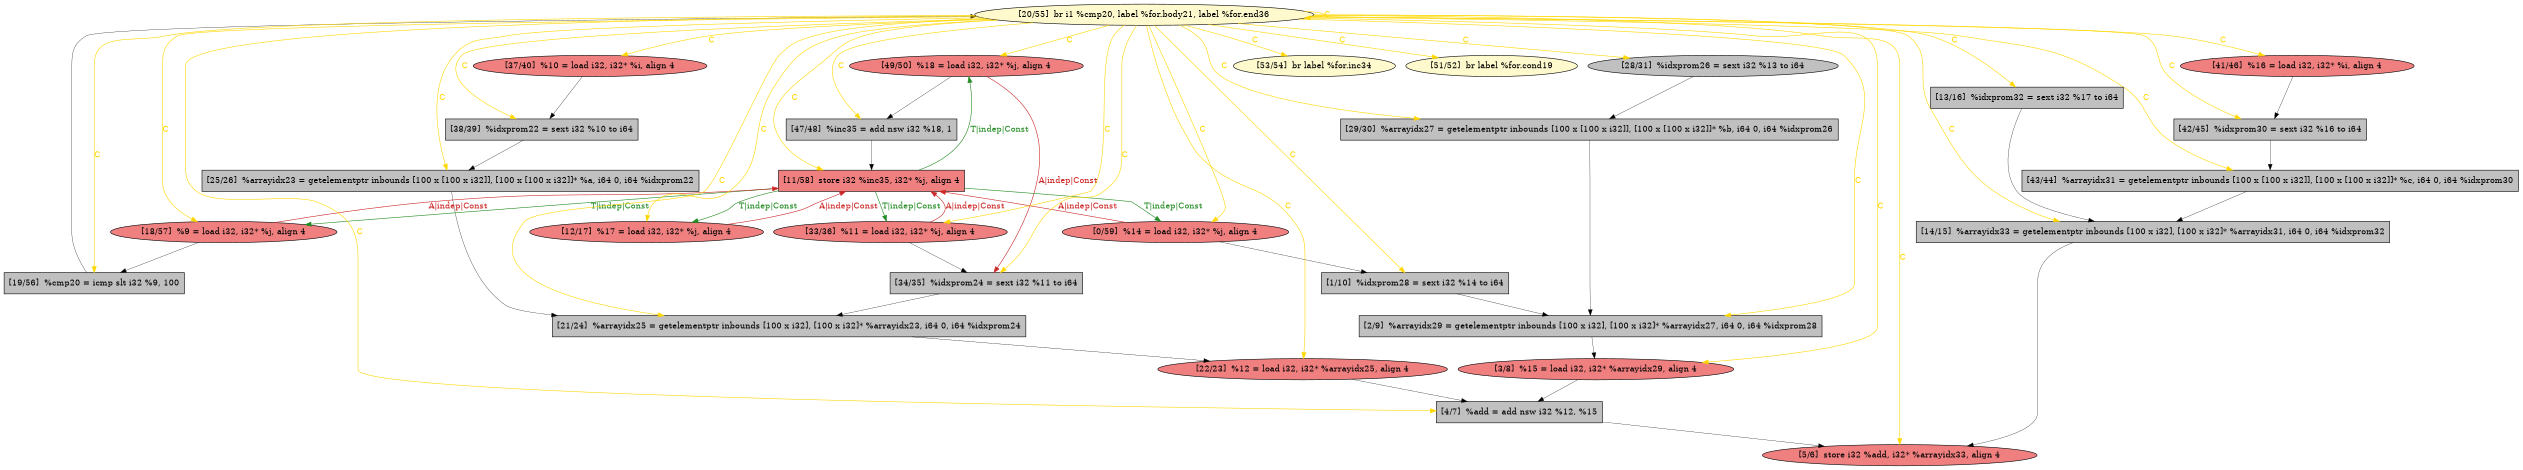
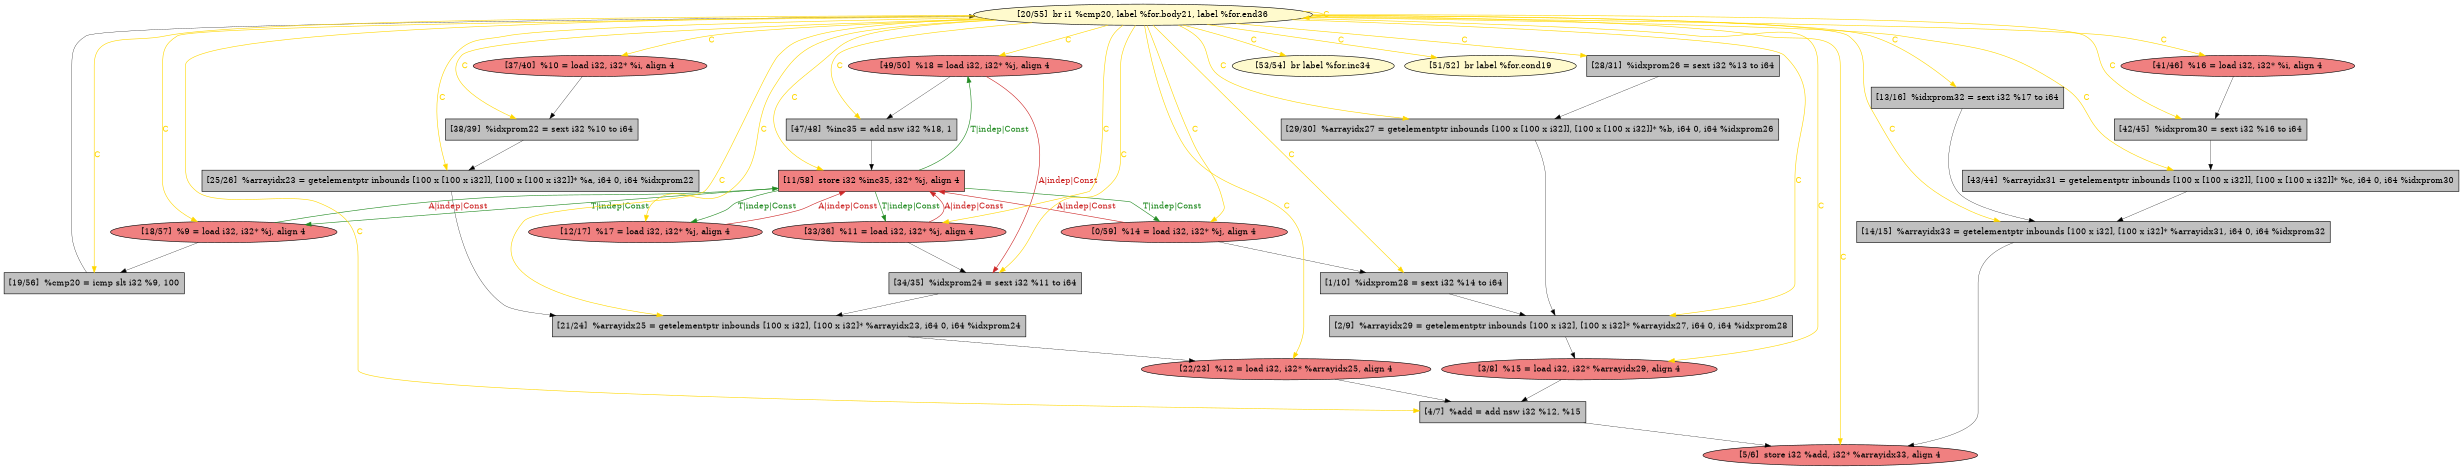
node "[28/31]  %idxprom26 = sext i32 %13 to i64": shape ellipse -> box
edge "[18/57]  %9 = load i32, i32* %j, align 4" -> "[11/58]  store i32 %inc35, i32* %j, align 4": color firebrick3 -> forestgreen
